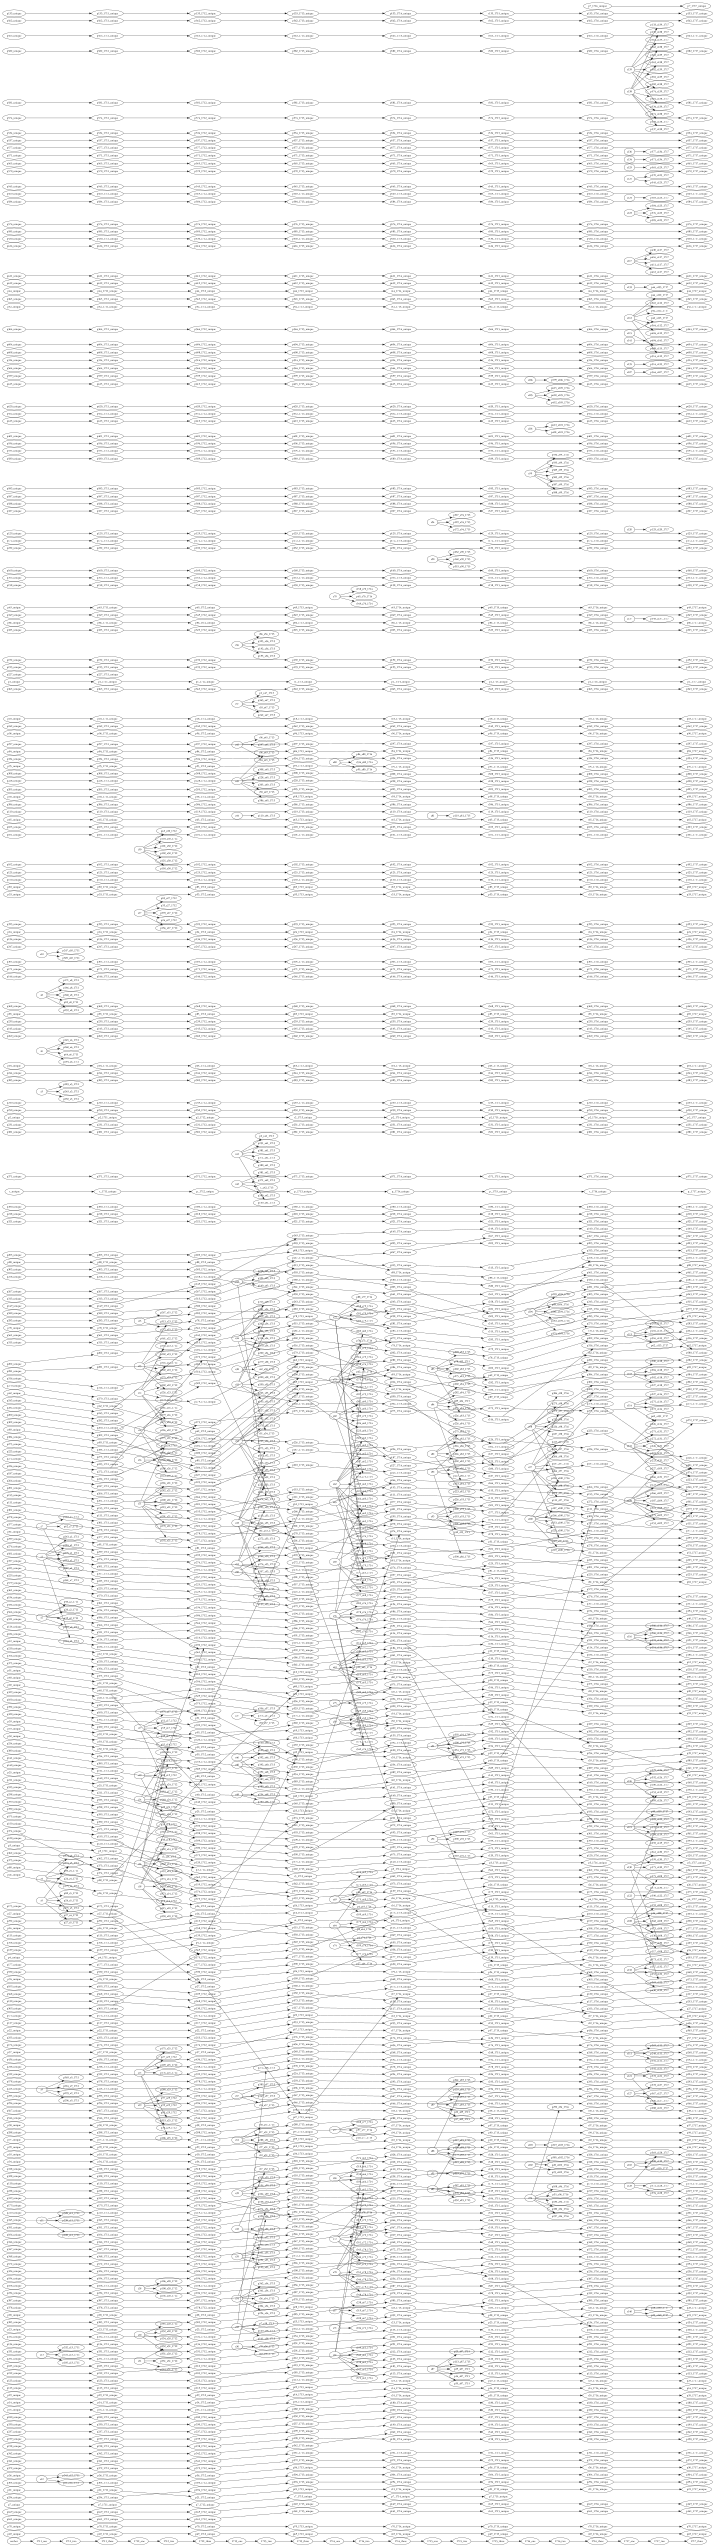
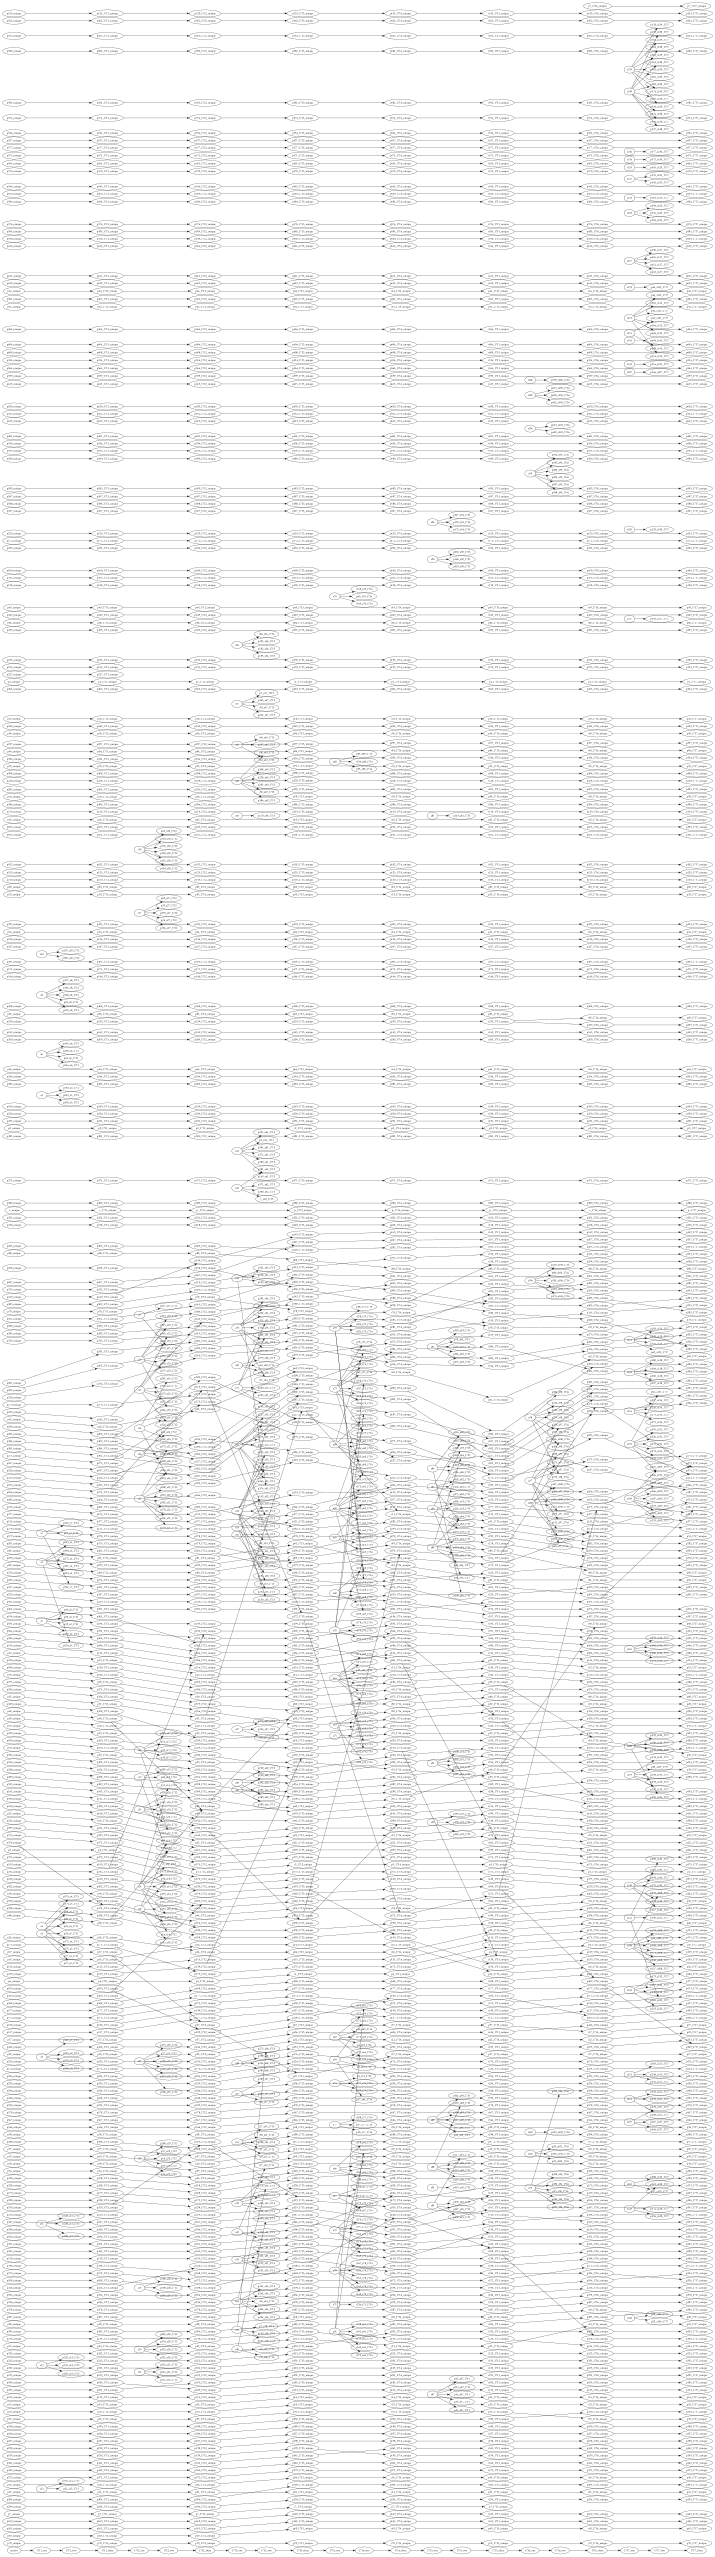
edge "p85_1715_unique" -> "p85_1716_unique": now "p239_1715_unique" -> "p85_1716_unique"
edge "p238_1714_unique" -> "p238_1715_unique": now "p110_1714_unique" -> "p238_1715_unique"
